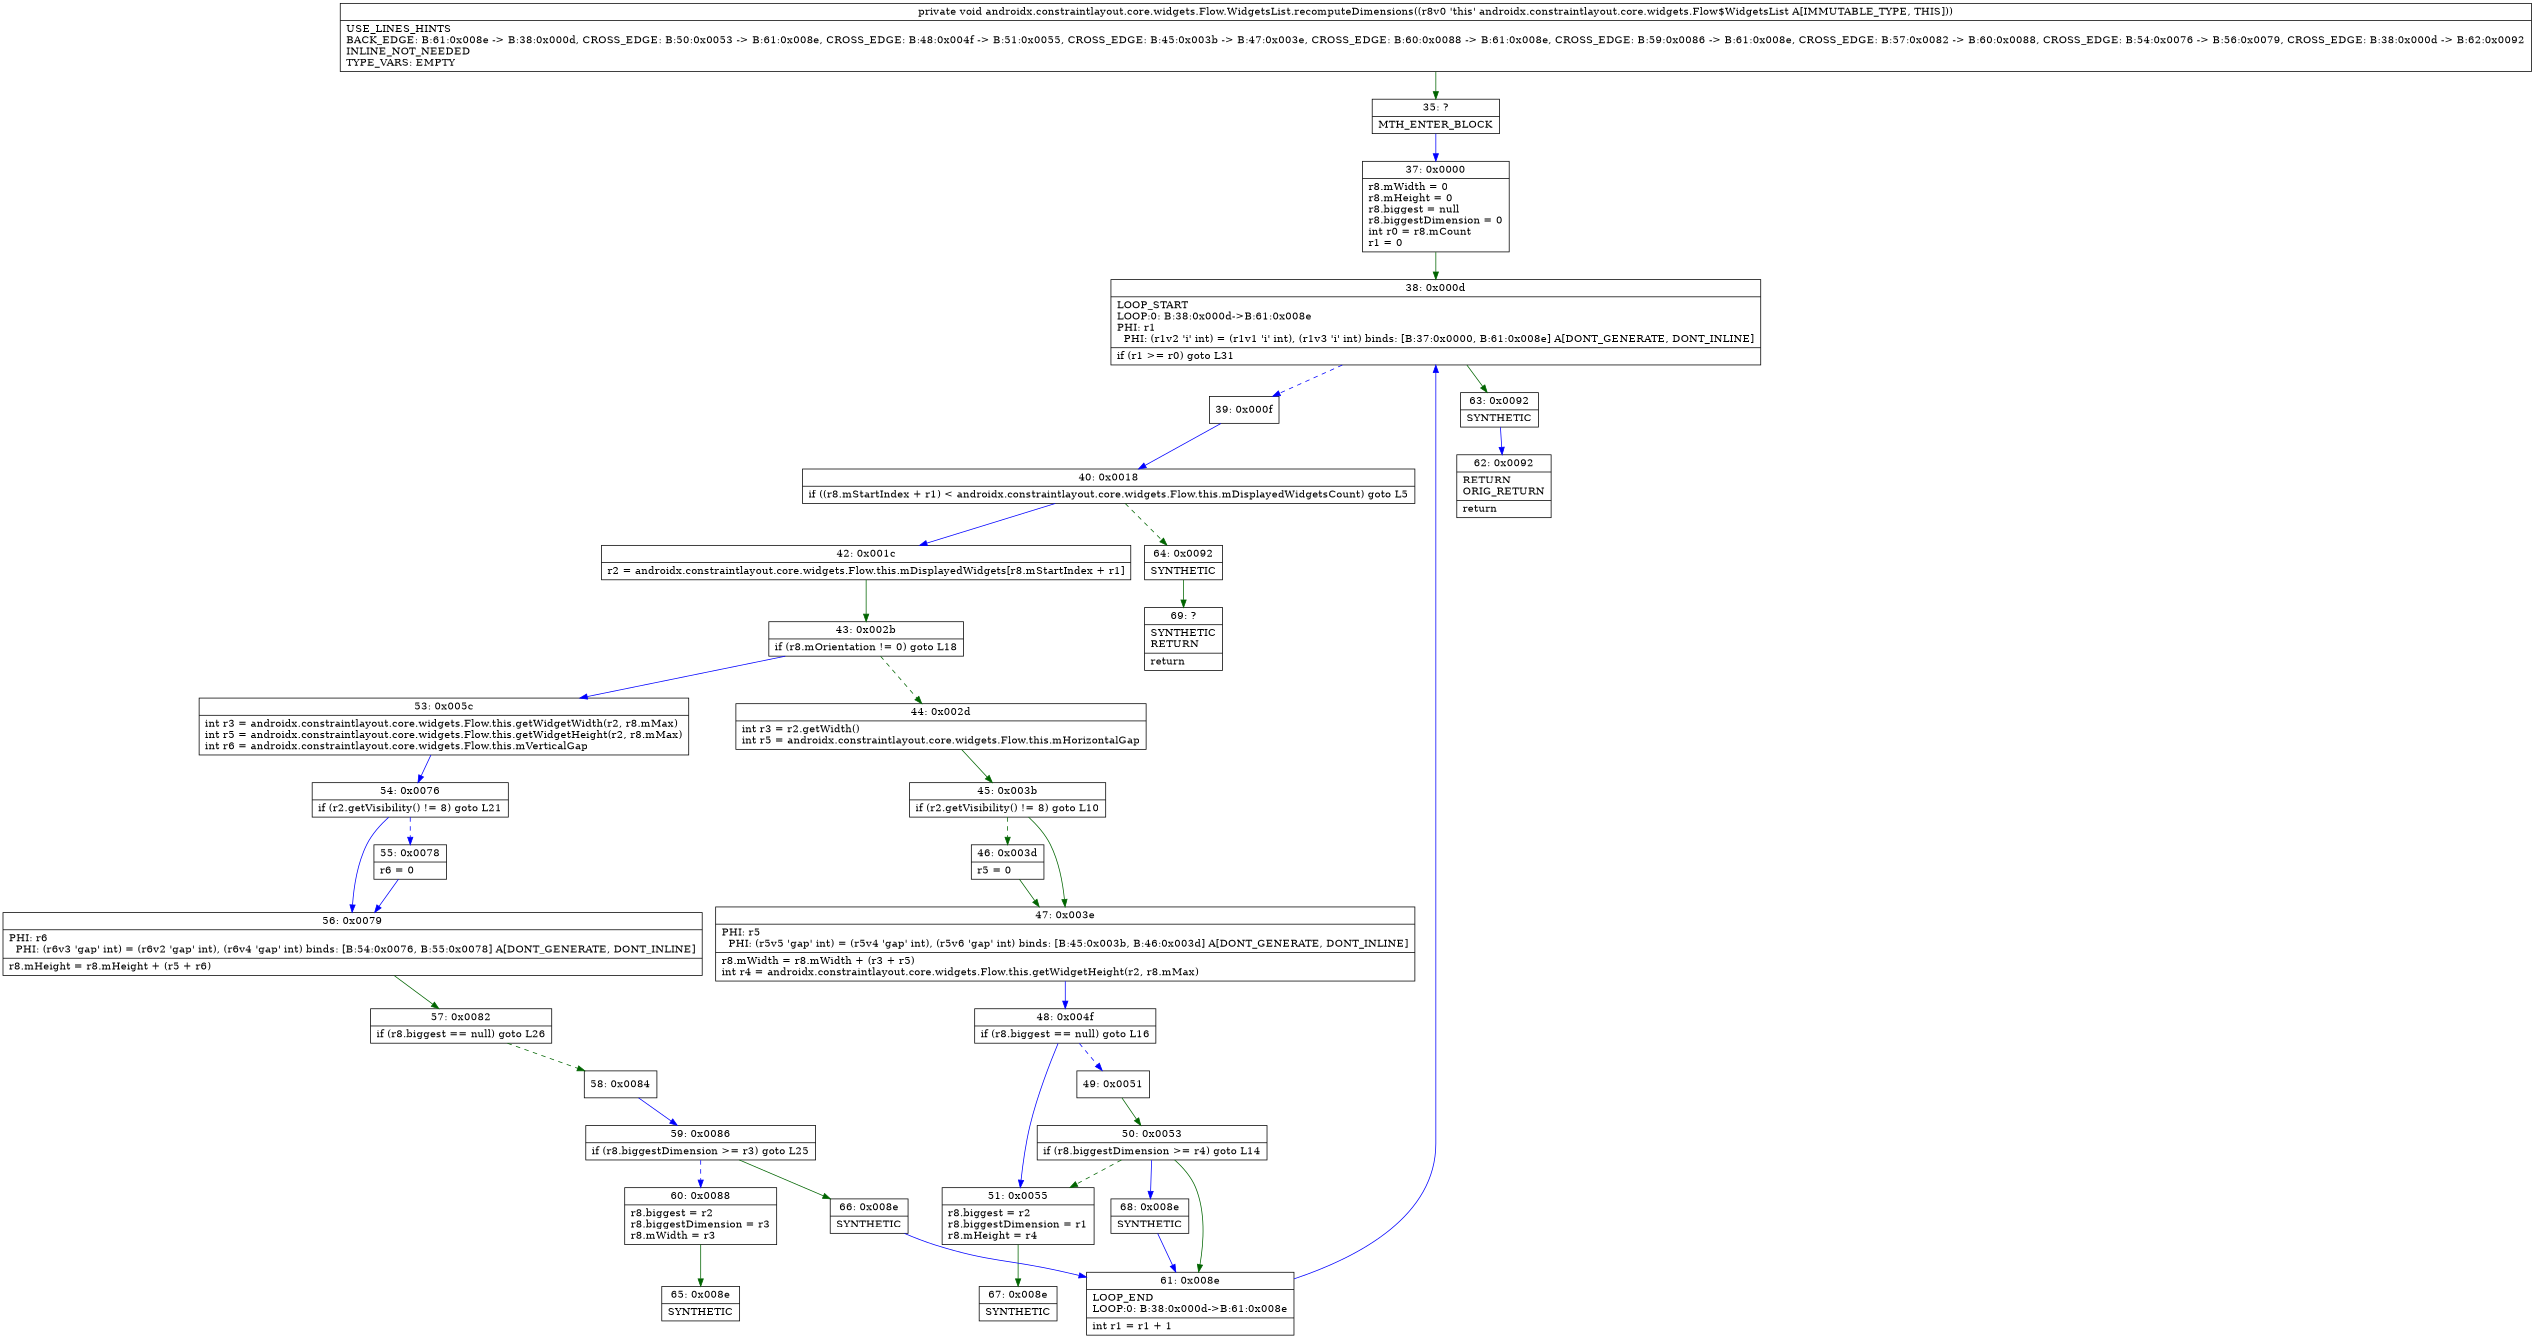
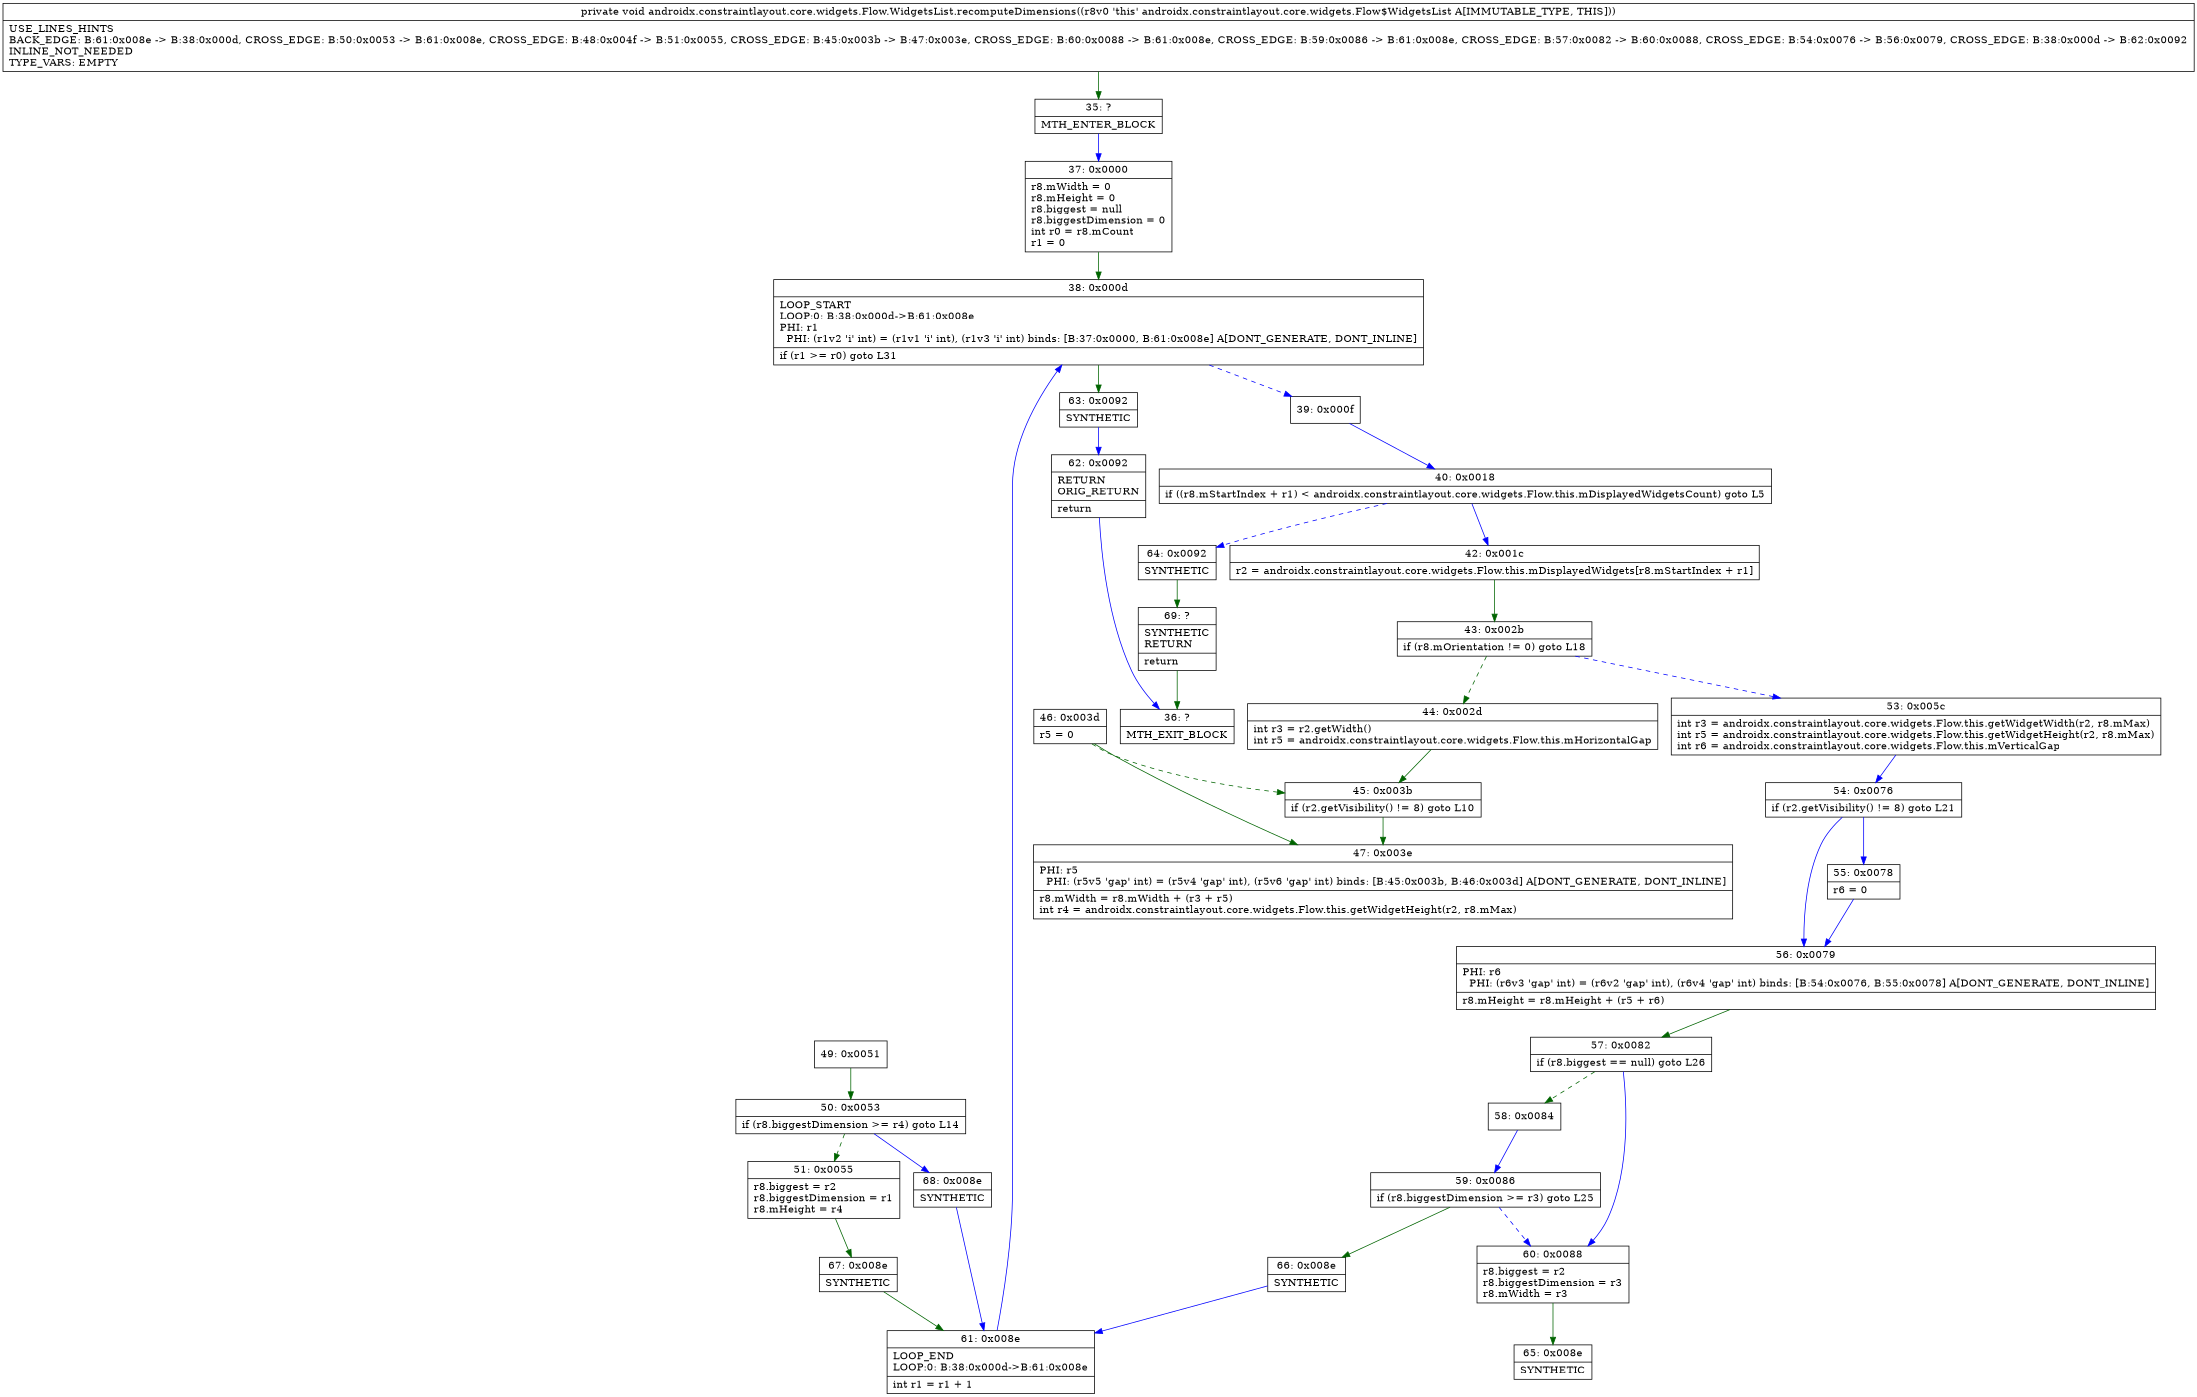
edge "40: 0x0018" -> "64: 0x0092": color darkgreen -> blue
edge "43: 0x002b" -> "53: 0x005c": style solid -> dashed
node "36: ?": added
edge "54: 0x0076" -> "55: 0x0078": style dashed -> solid
edge "45: 0x003b" -> "46: 0x003d": reversed
node "48: 0x004f": removed
edge "57: 0x0082" -> "60: 0x0088": added
edge "50: 0x0053" -> "61: 0x008e": now "67: 0x008e" -> "61: 0x008e"
